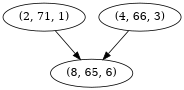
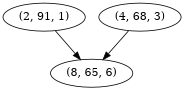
node "(2, 71, 1)": label "(2, 71, 1)" -> "(2, 91, 1)"
node "(4, 66, 3)": label "(4, 66, 3)" -> "(4, 68, 3)"
